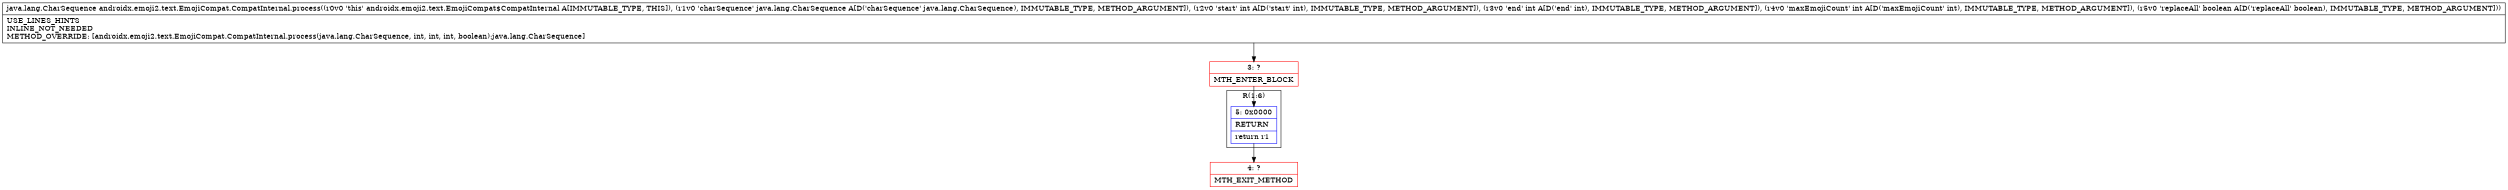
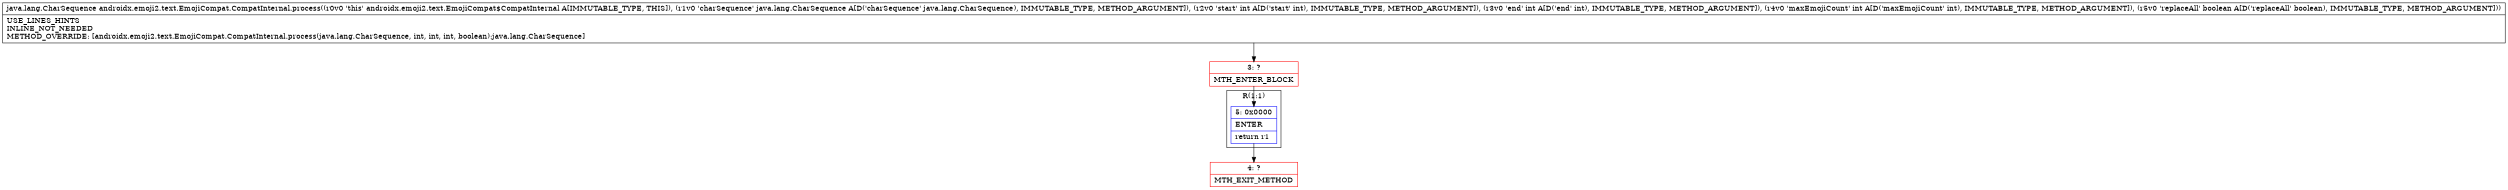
cluster "R(1:6)": label "R(1:6)" -> "R(1:1)"
node "5: 0x0000": text "RETURN" -> "ENTER"
